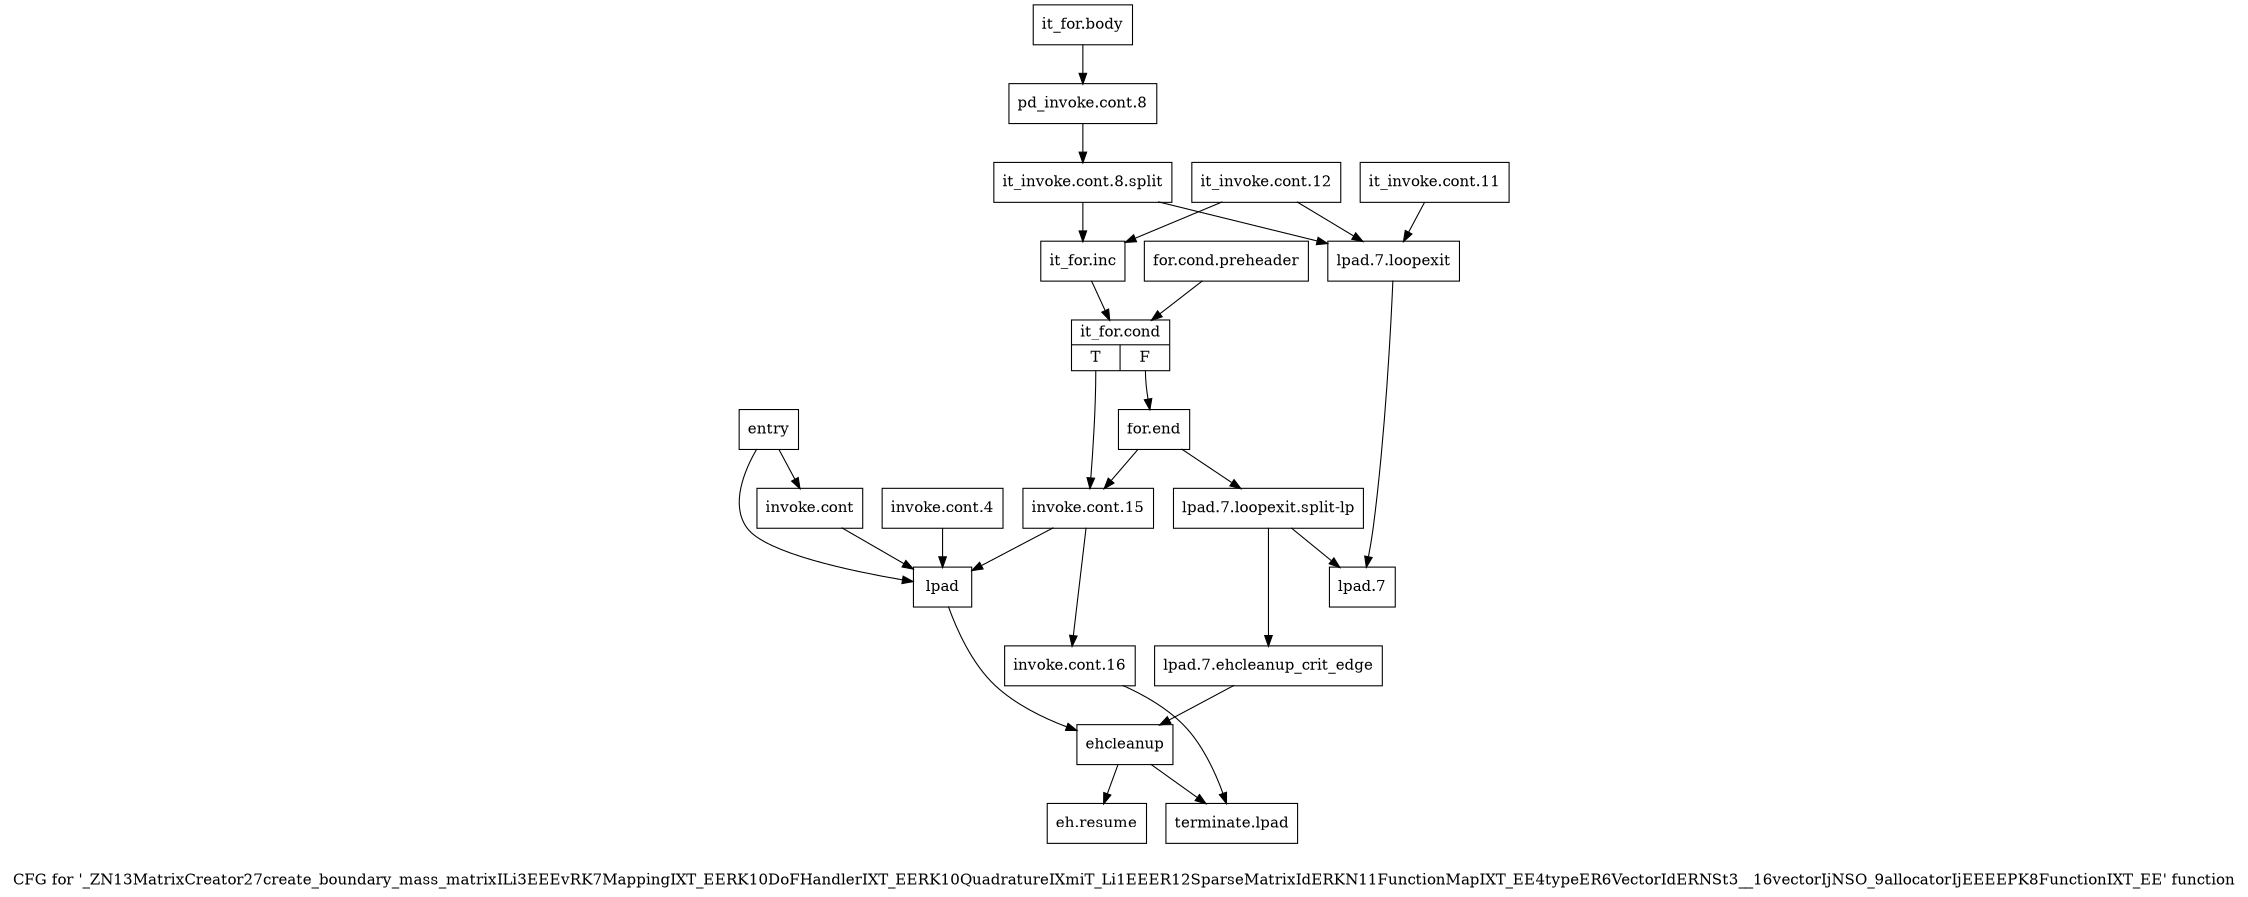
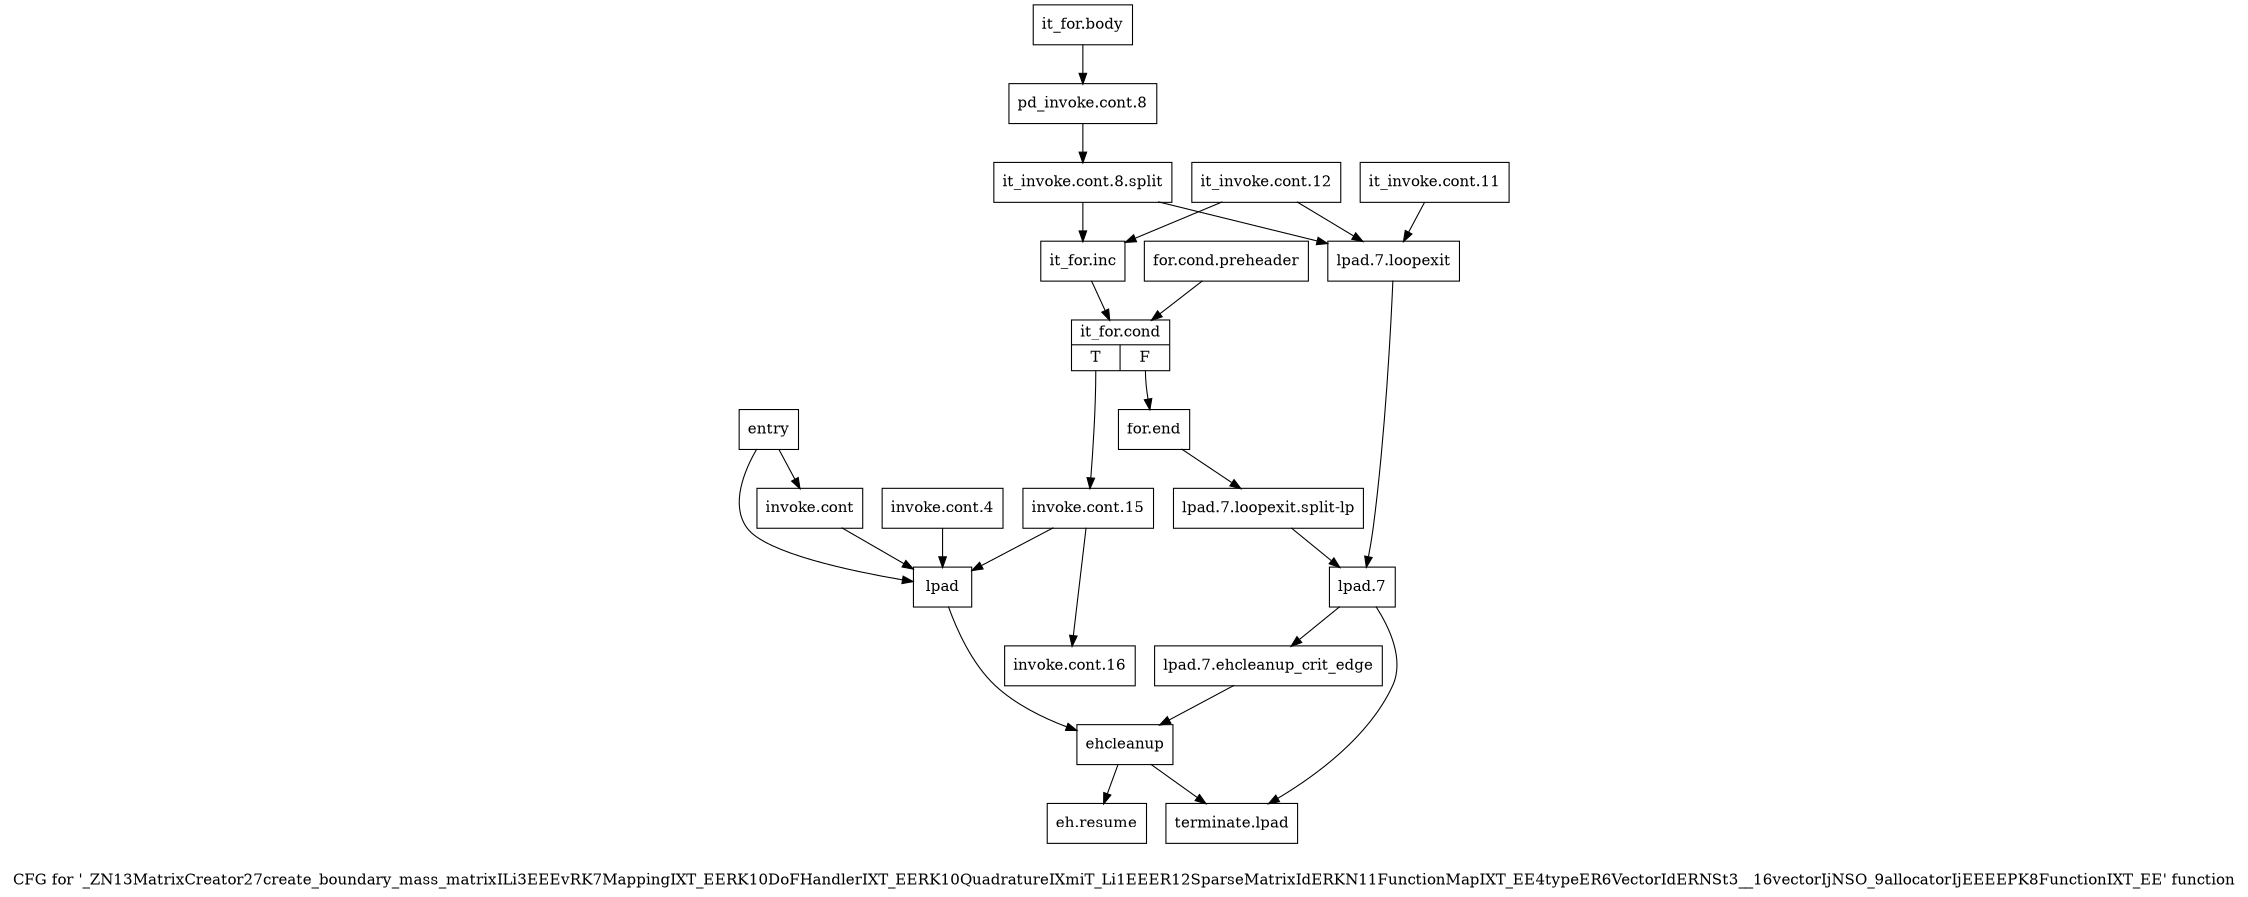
edge "for.end" -> "invoke.cont.15": removed
edge "lpad.7.loopexit.split-lp" -> "lpad.7.ehcleanup_crit_edge": now "lpad.7" -> "lpad.7.ehcleanup_crit_edge"
edge "invoke.cont.16" -> "terminate.lpad": now "lpad.7" -> "terminate.lpad"
